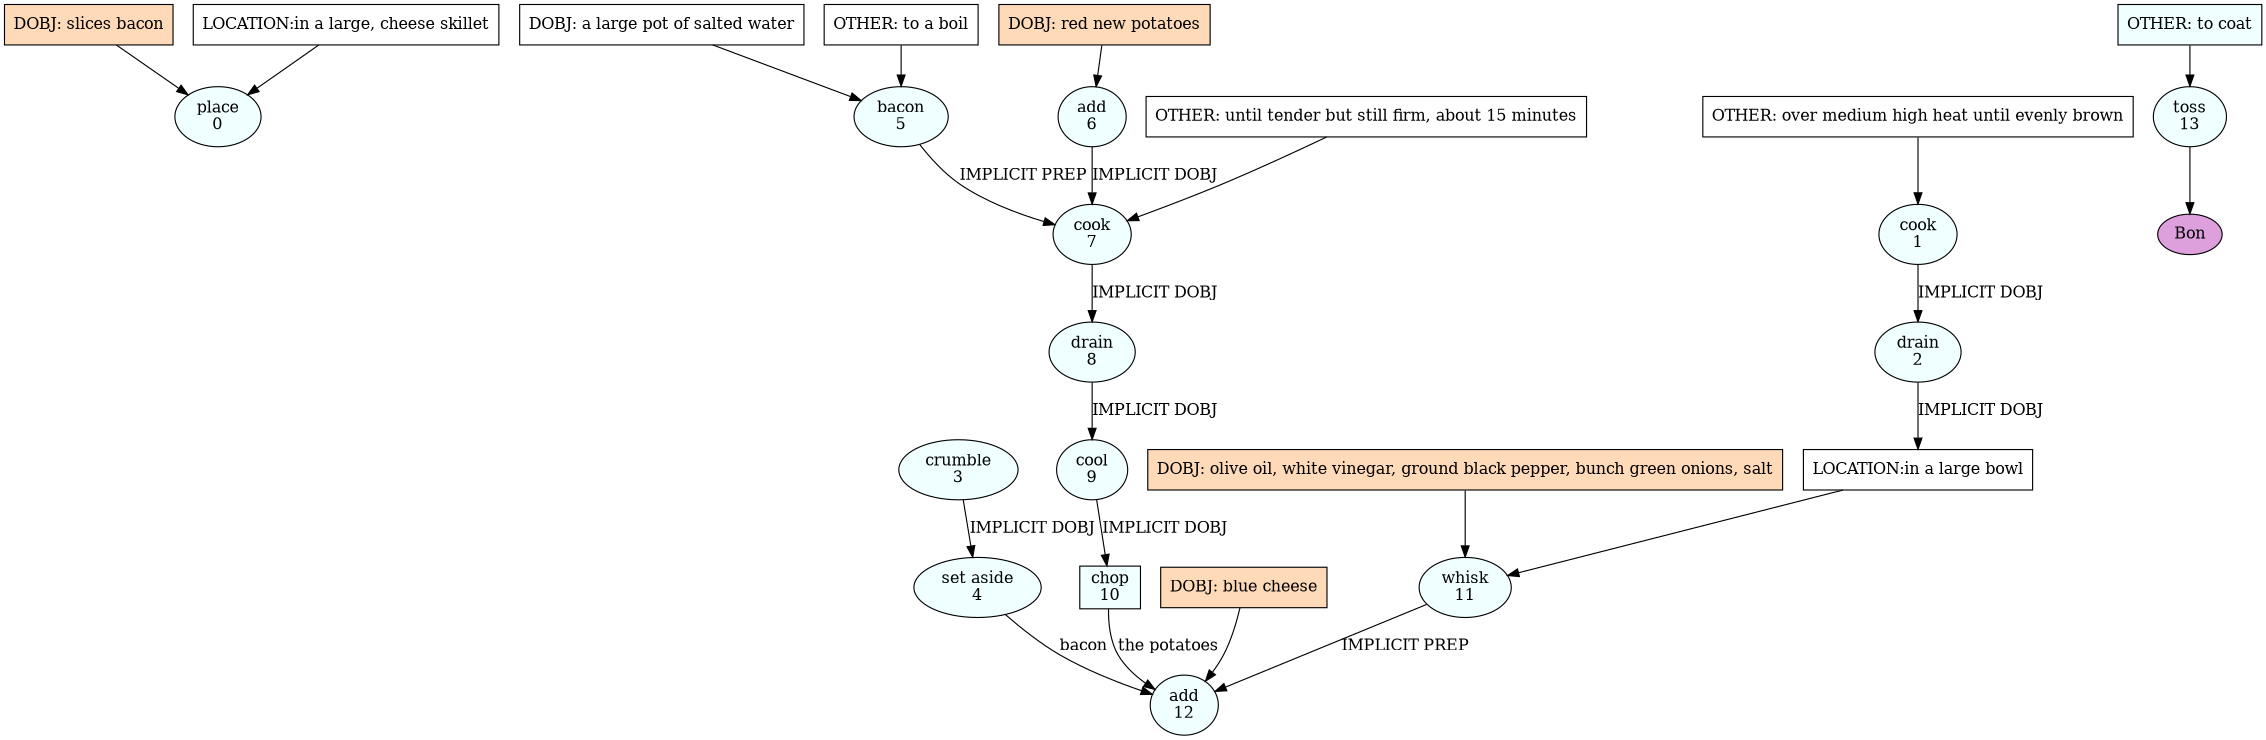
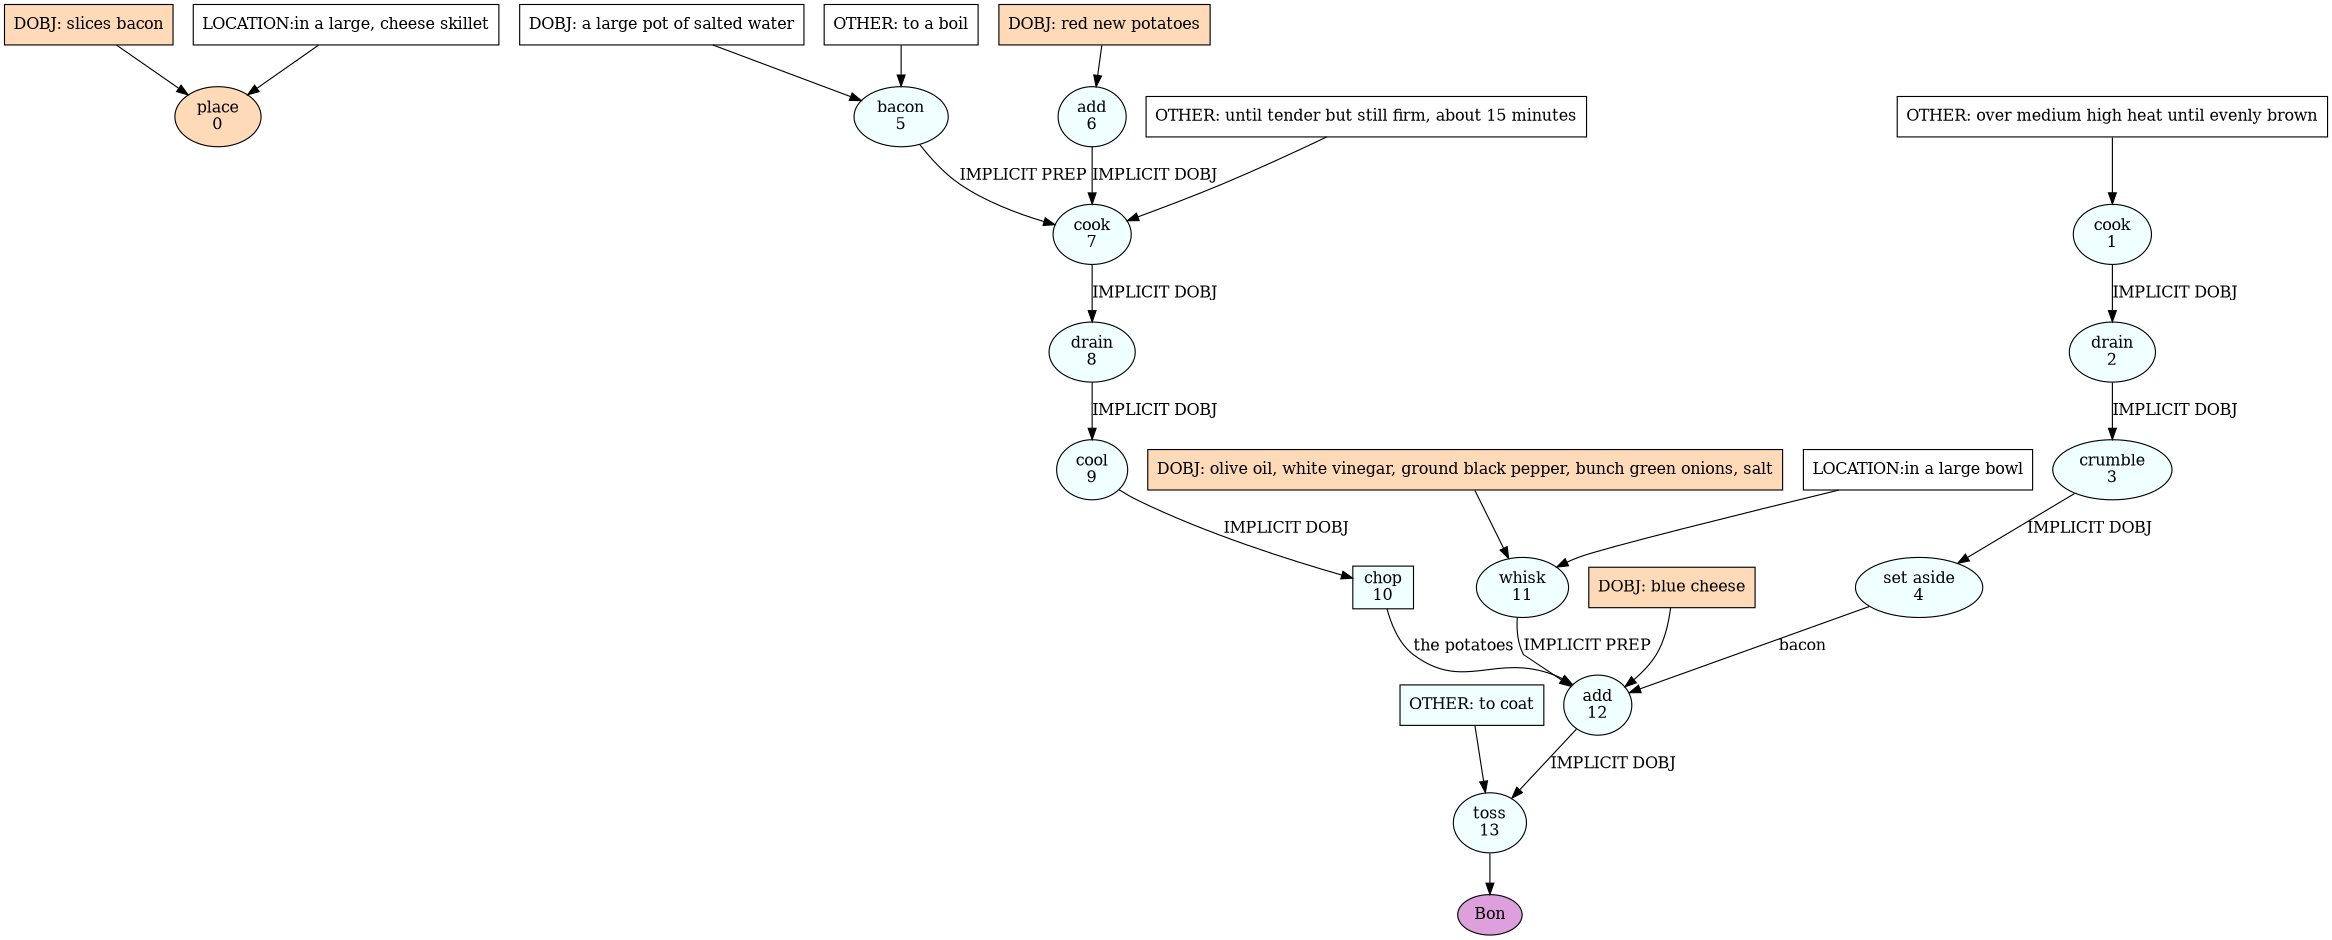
node "place 0": fillcolor azure -> peachpuff
edge "drain 2" -> "LOCATION:in a large bowl": now "drain 2" -> "crumble 3"
edge "add 12" -> "toss 13": added, label "IMPLICIT DOBJ"
